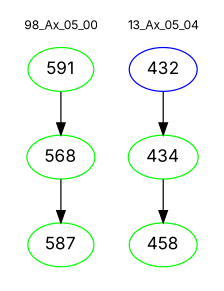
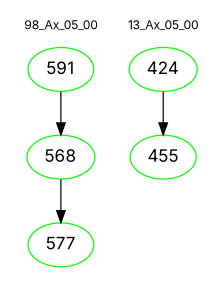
cluster "13_Ax_05_04": label "13_Ax_05_04" -> "13_Ax_05_00"
node "432": removed
node "434": label "434" -> "424"
node "587": label "587" -> "577"
node "458": label "458" -> "455"
